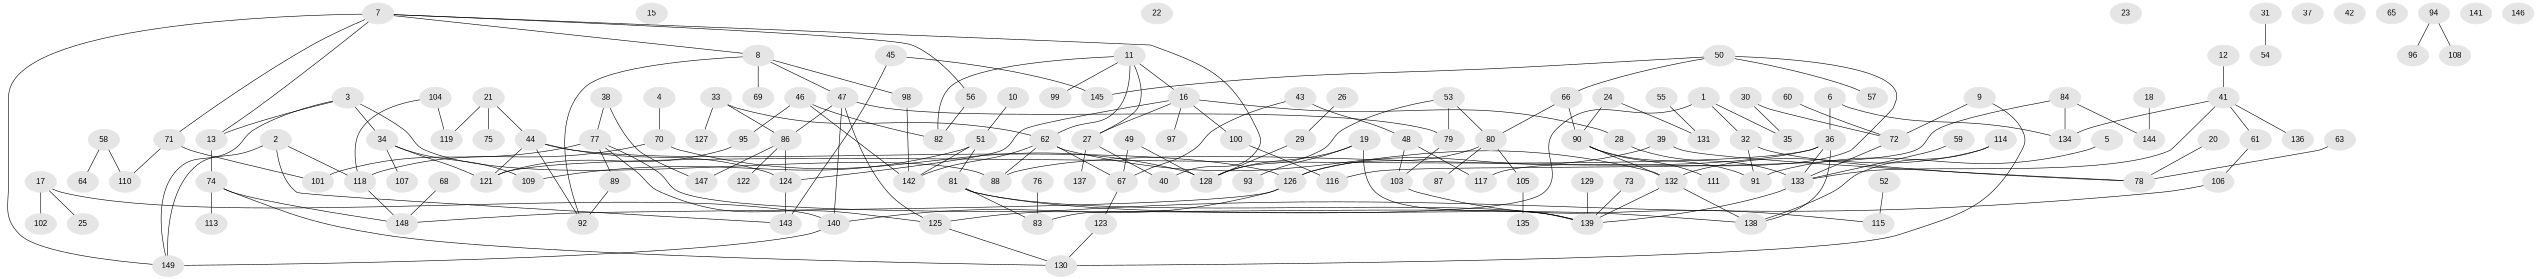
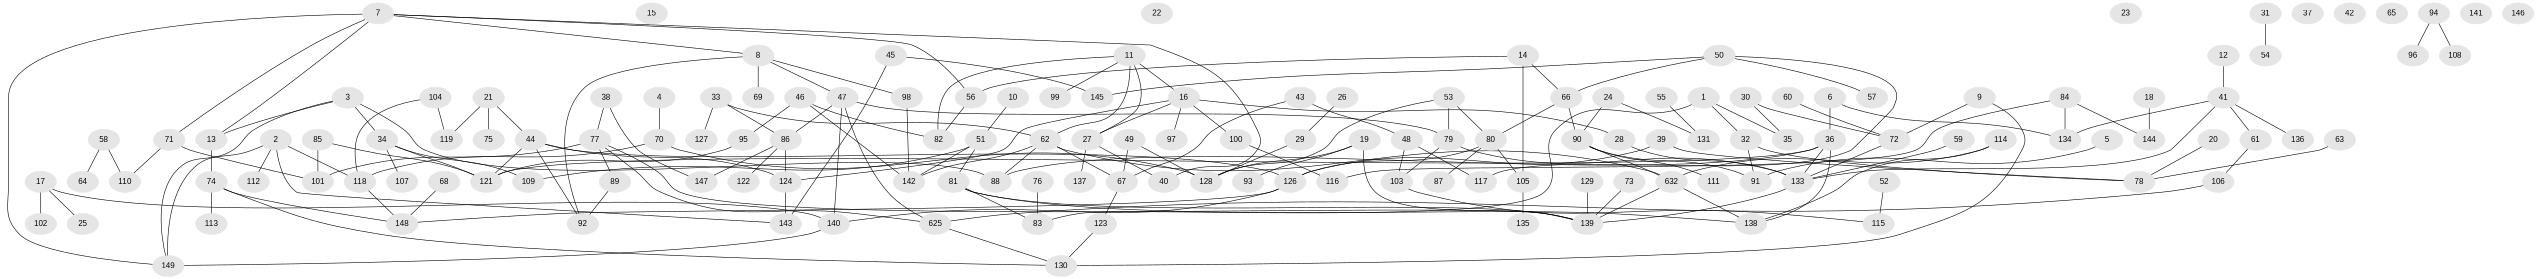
node "14": added
node "85": added
edge "79" -- "133": added
node "112": added
node "132": label "132" -> "632"
node "125": label "125" -> "625"
